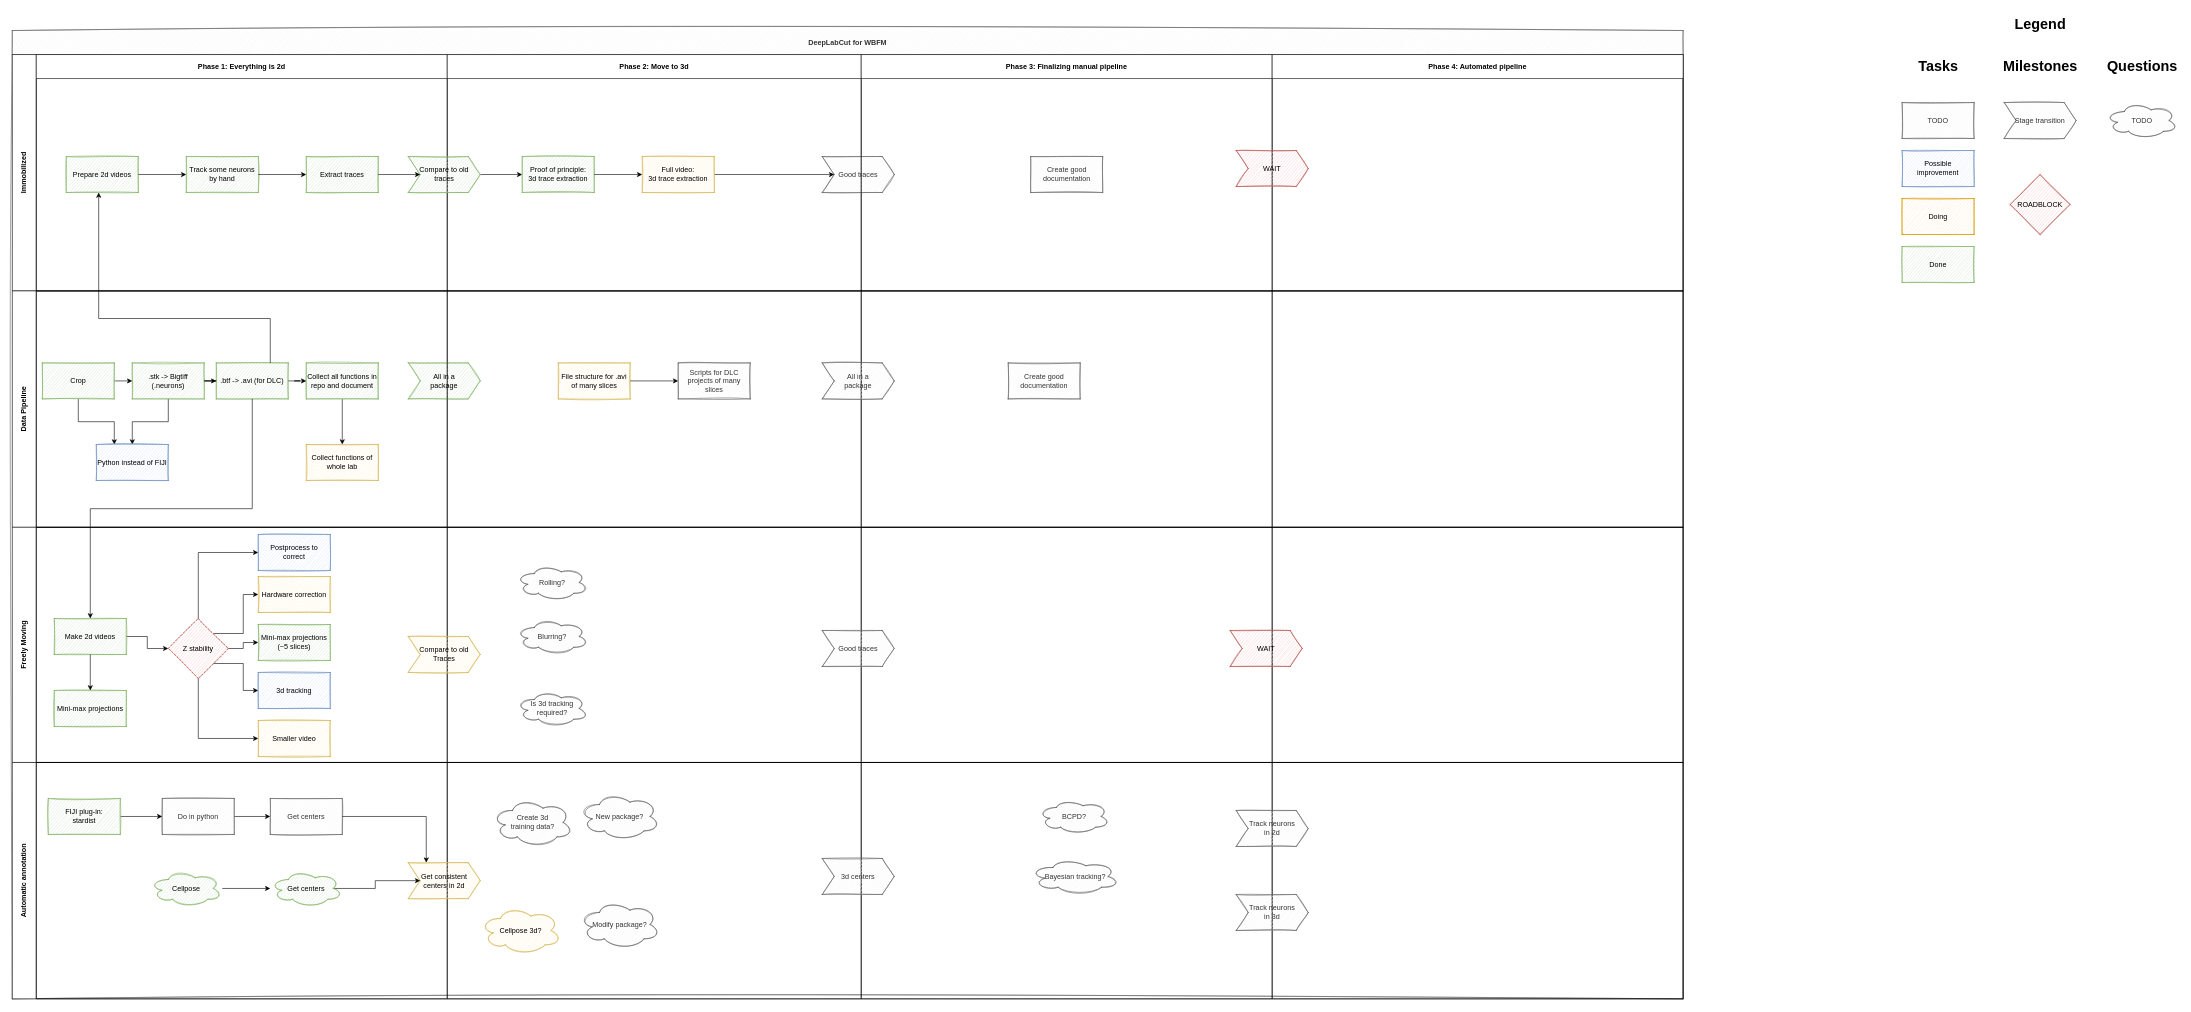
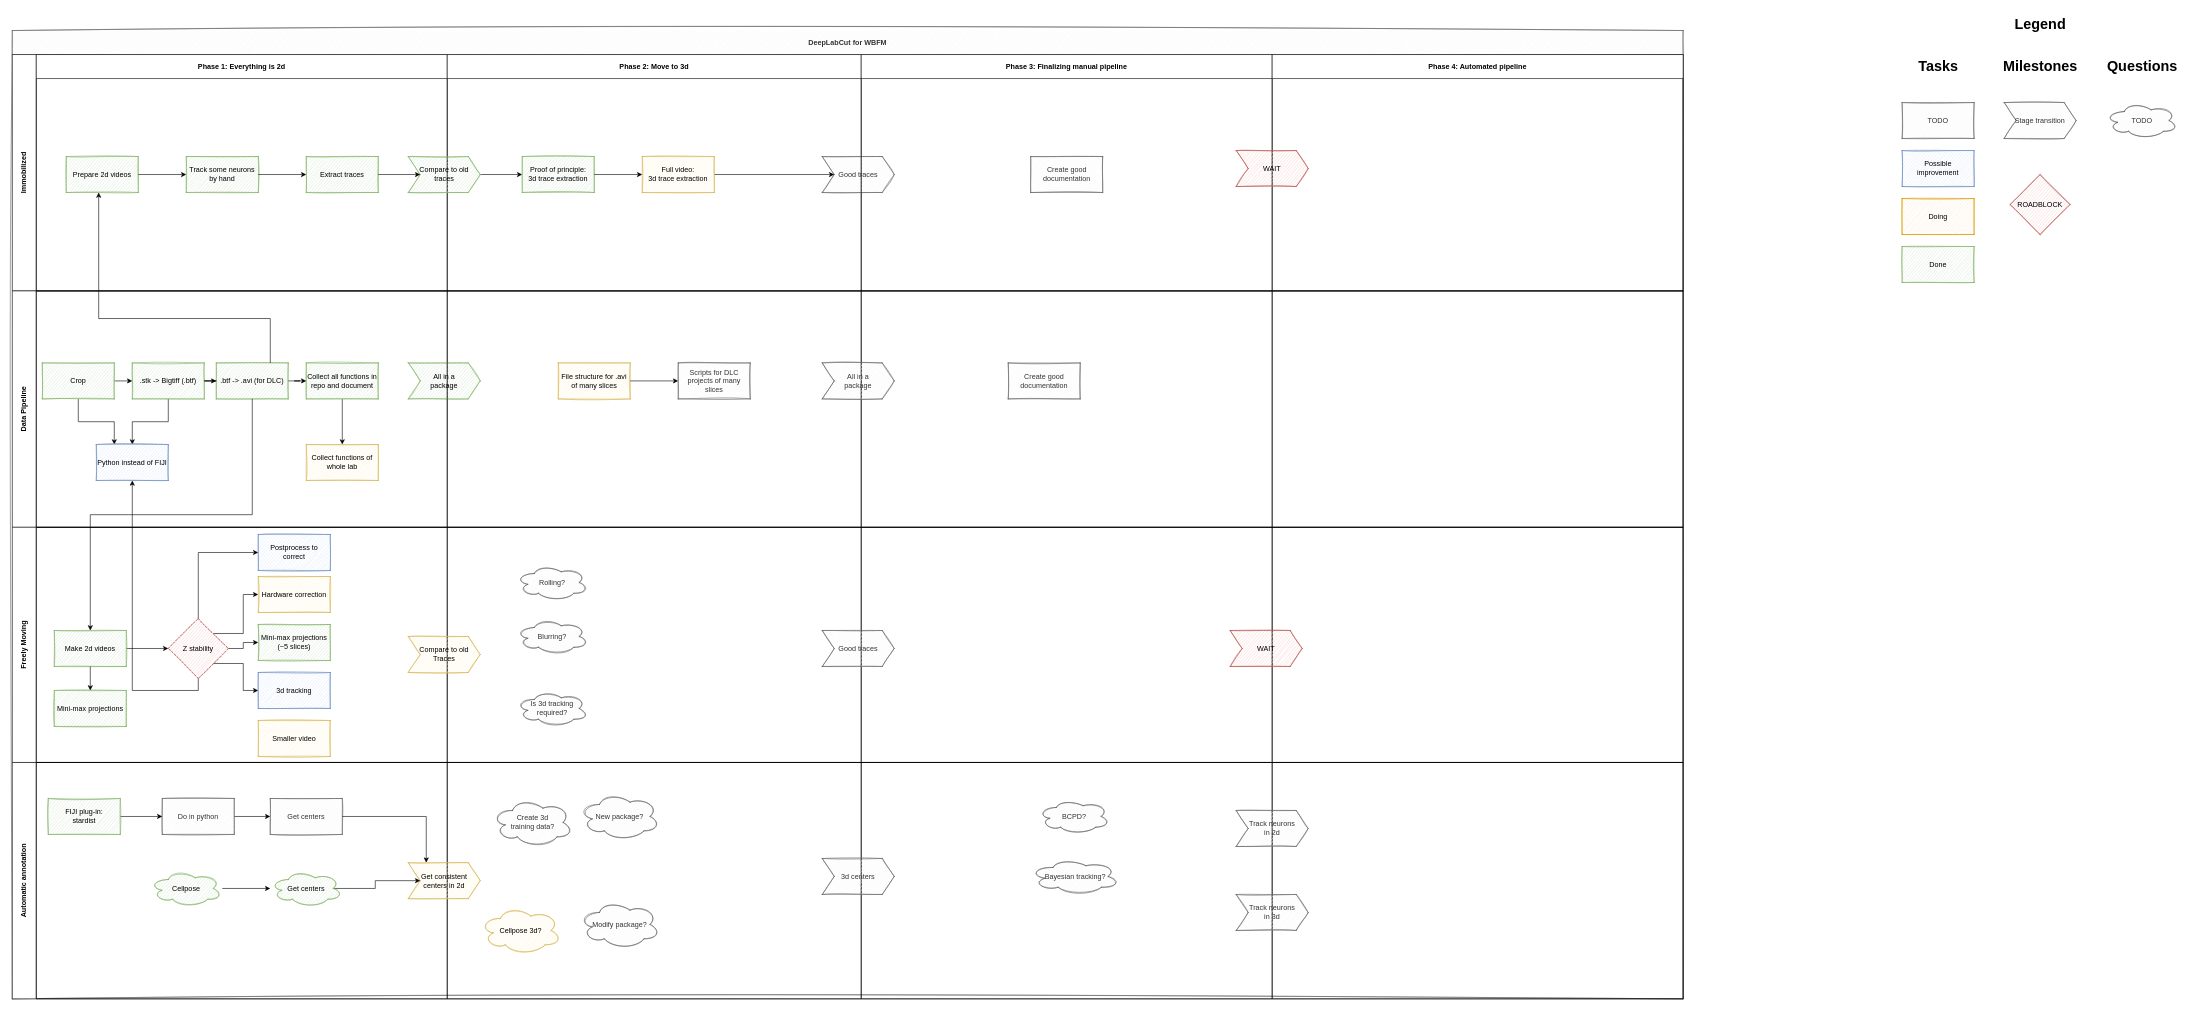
node ".stk -> Bigtiff (.neurons)": label ".stk -> Bigtiff (.neurons)" -> ".stk -> Bigtiff (.btf)"
node "Make 2d videos": moved (90, 636) -> (90, 648)
edge "Z stability" -> "Smaller video": now "Z stability" -> "Python instead of FIJI"
